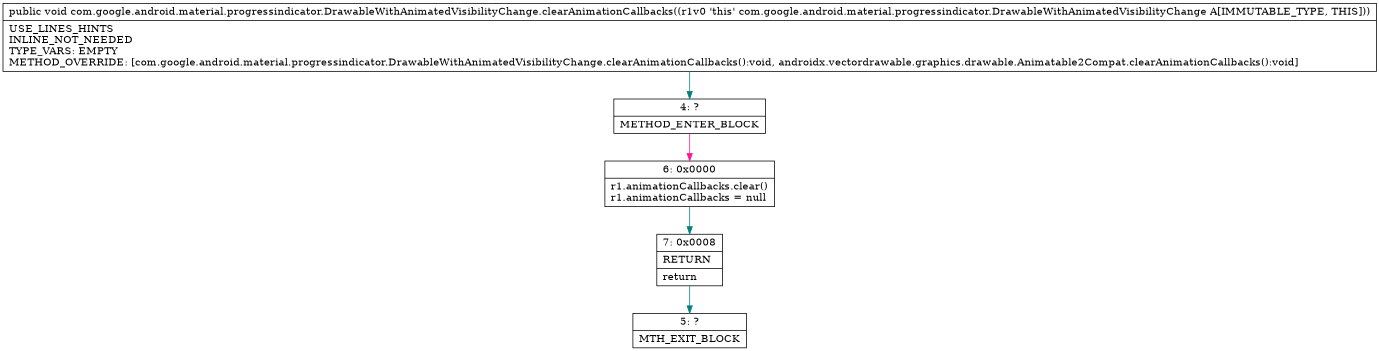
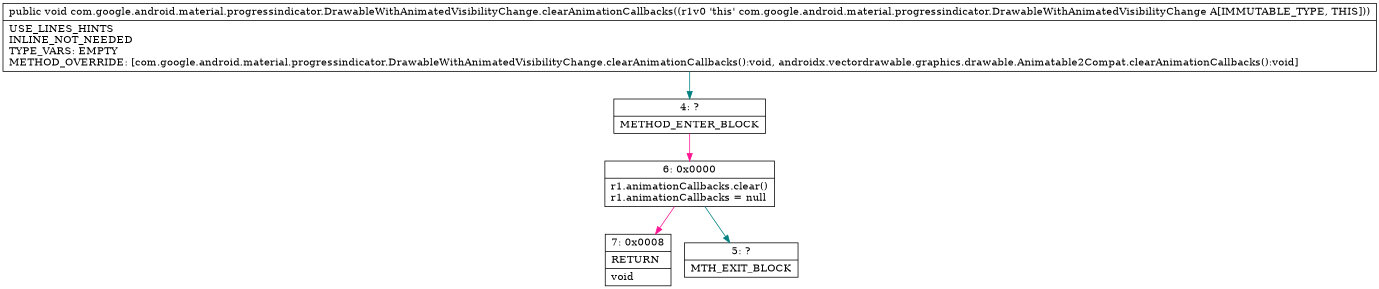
edge "6: 0x0000" -> "7: 0x0008": color teal -> deeppink
node "7: 0x0008": text "return" -> "void"
edge "7: 0x0008" -> "5: ?": now "6: 0x0000" -> "5: ?"
